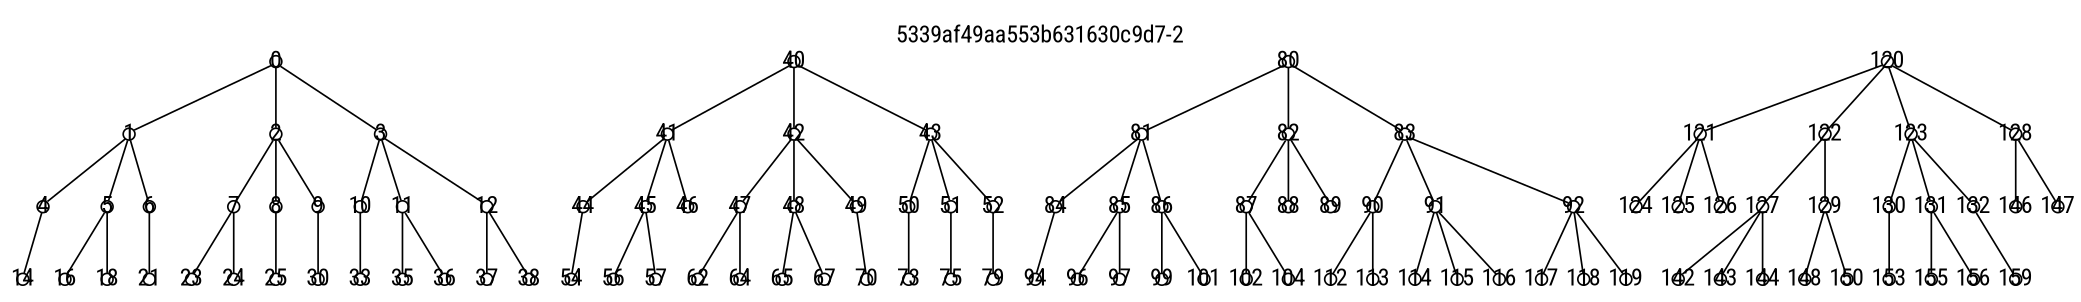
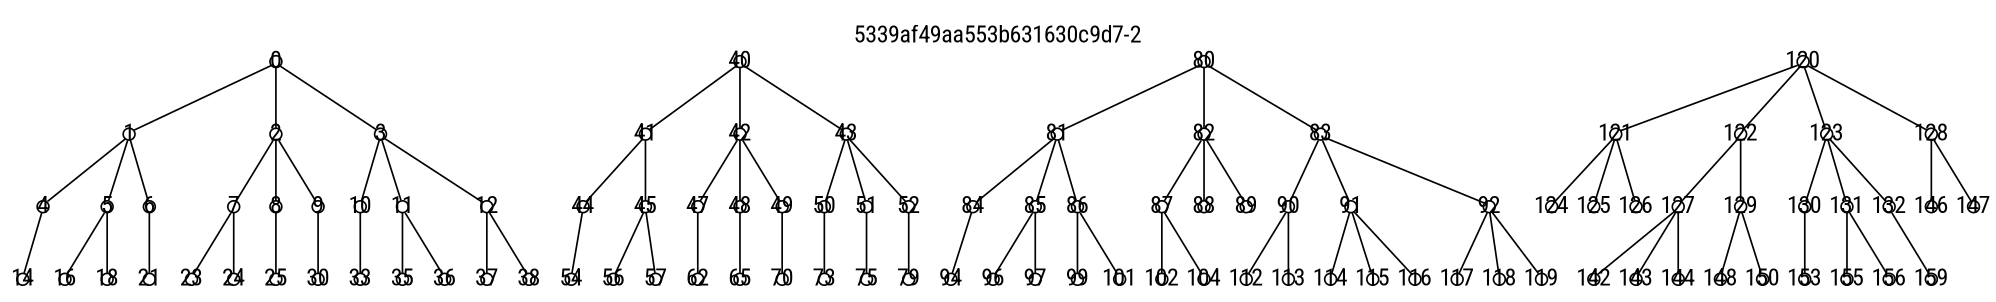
node "46": removed
node "64": removed
node "67": removed
